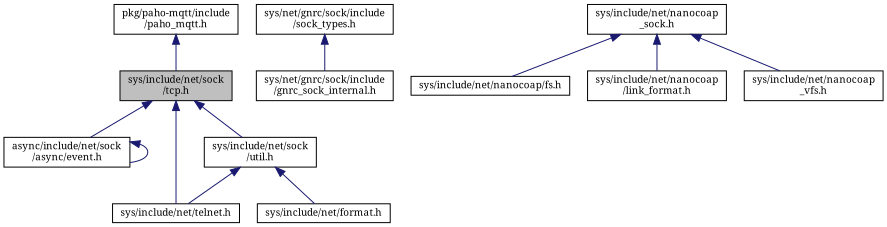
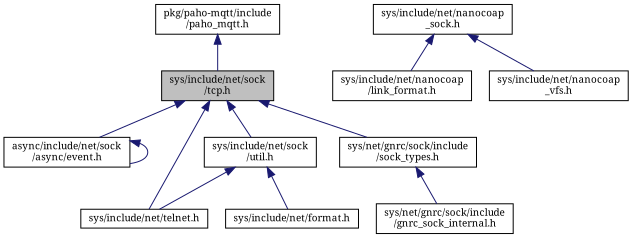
node "sys/include/net/nanocoap/fs.h": removed
edge "sys/net/gnrc/sock/include /sock_types.h" -> "sys/include/net/sock /tcp.h": added
